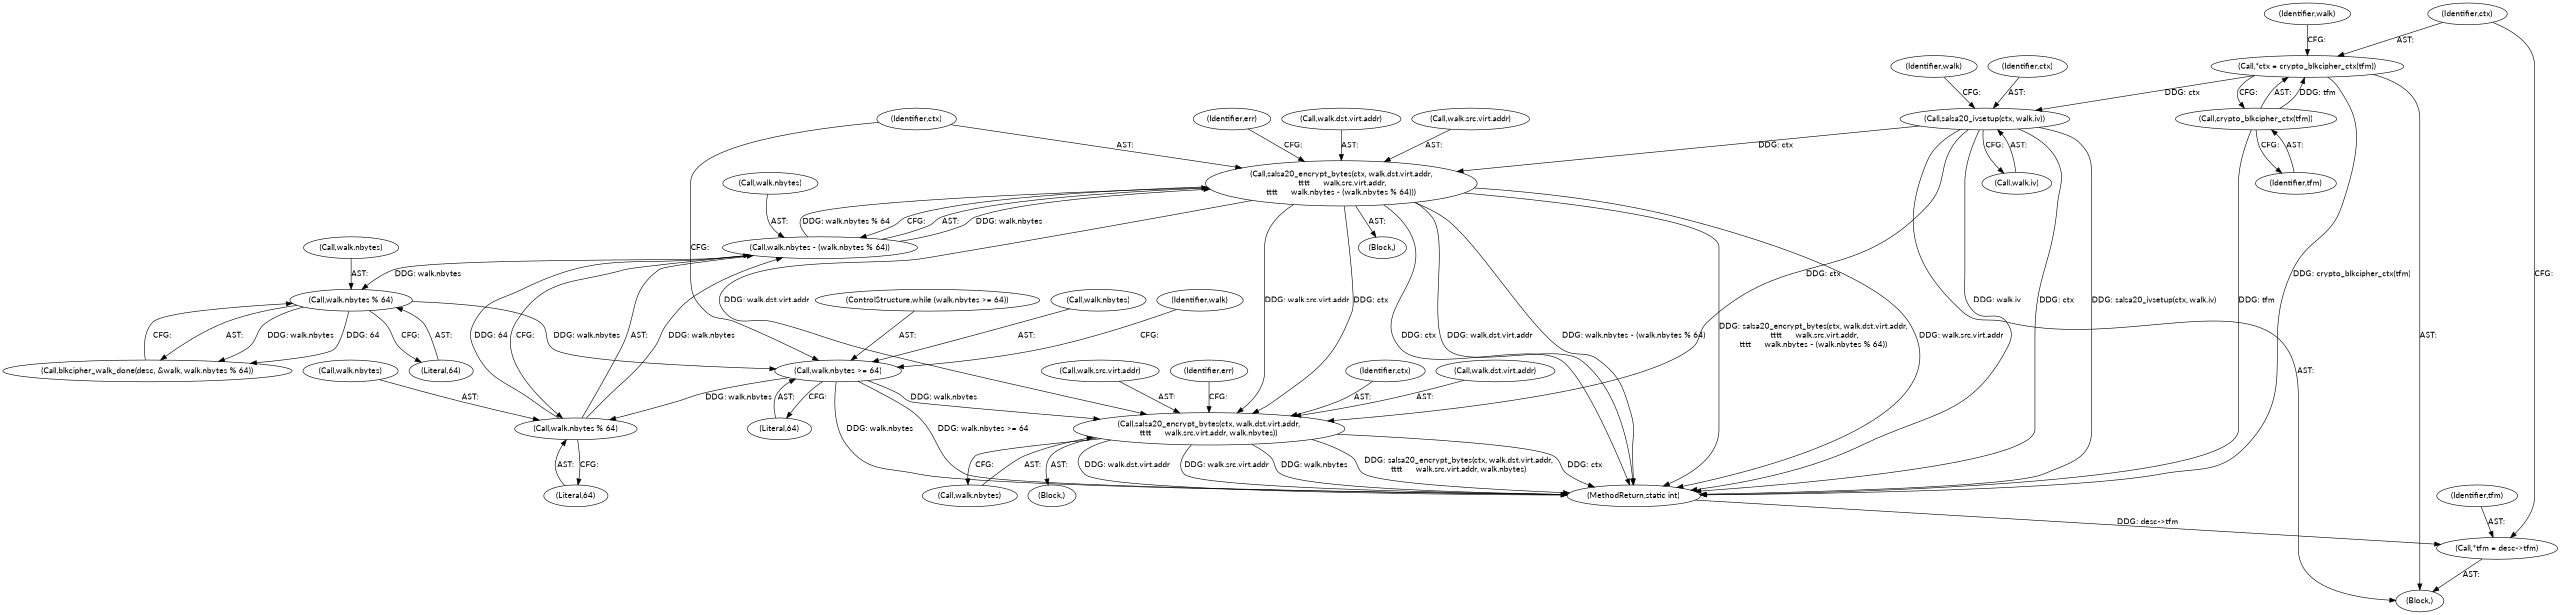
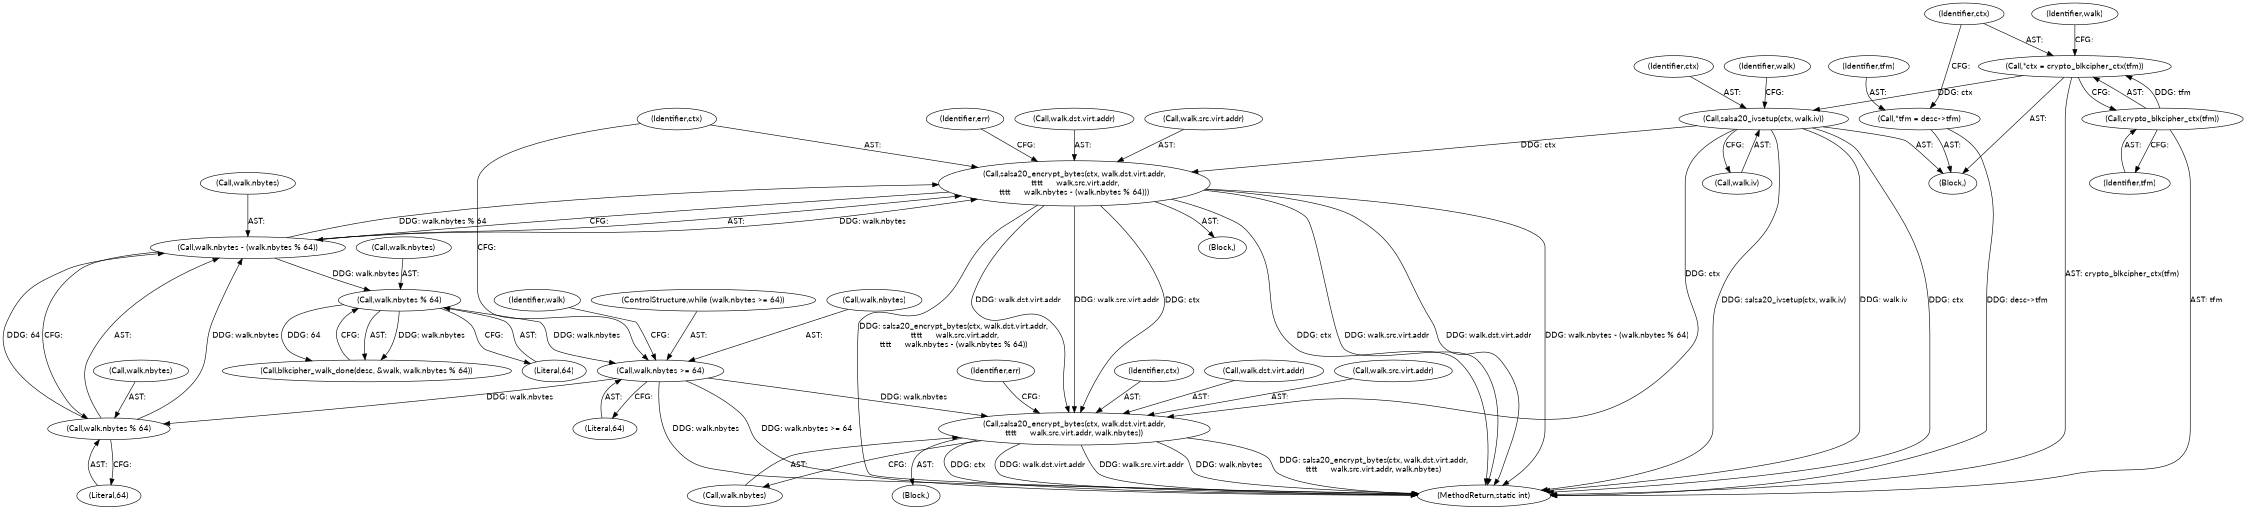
edge "(Call,*ctx = crypto_blkcipher_ctx(tfm))" -> "(MethodReturn,static int)": label "DDG: crypto_blkcipher_ctx(tfm)" -> "AST: crypto_blkcipher_ctx(tfm)"
edge "(Call,crypto_blkcipher_ctx(tfm))" -> "(MethodReturn,static int)": label "DDG: tfm" -> "AST: tfm"
edge "(MethodReturn,static int)" -> "(Call,*tfm = desc->tfm)": reversed
